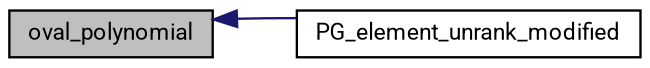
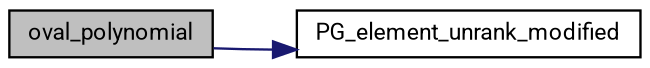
edge "PG_element_unrank_modified" -> "oval_polynomial": reversed
